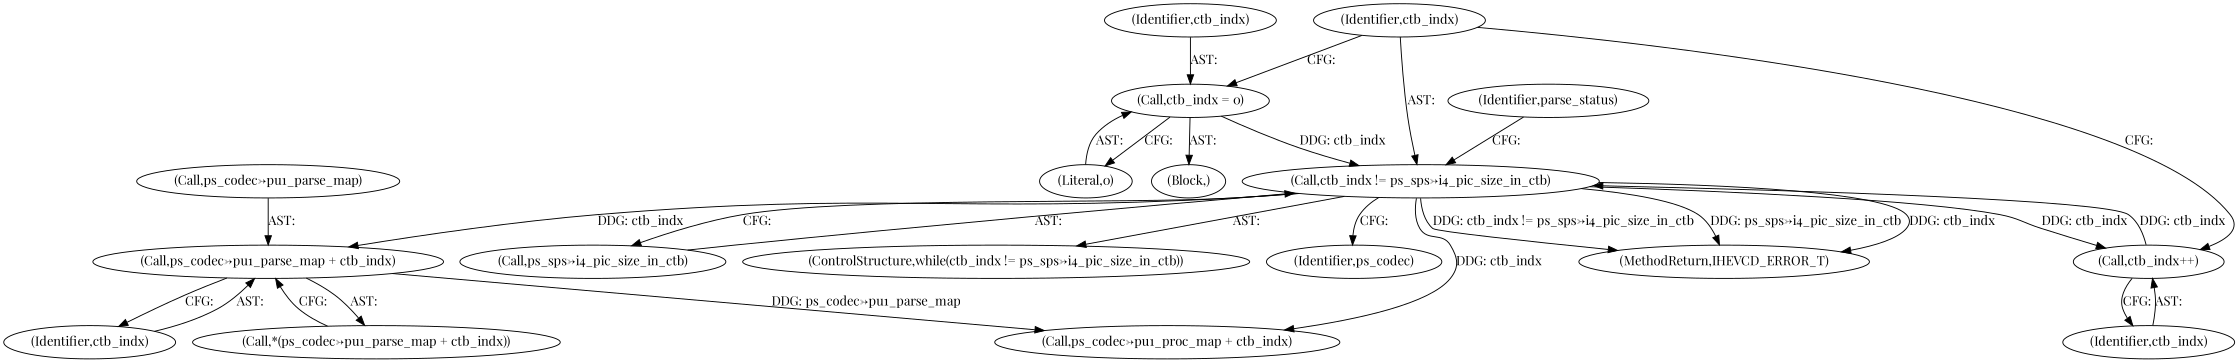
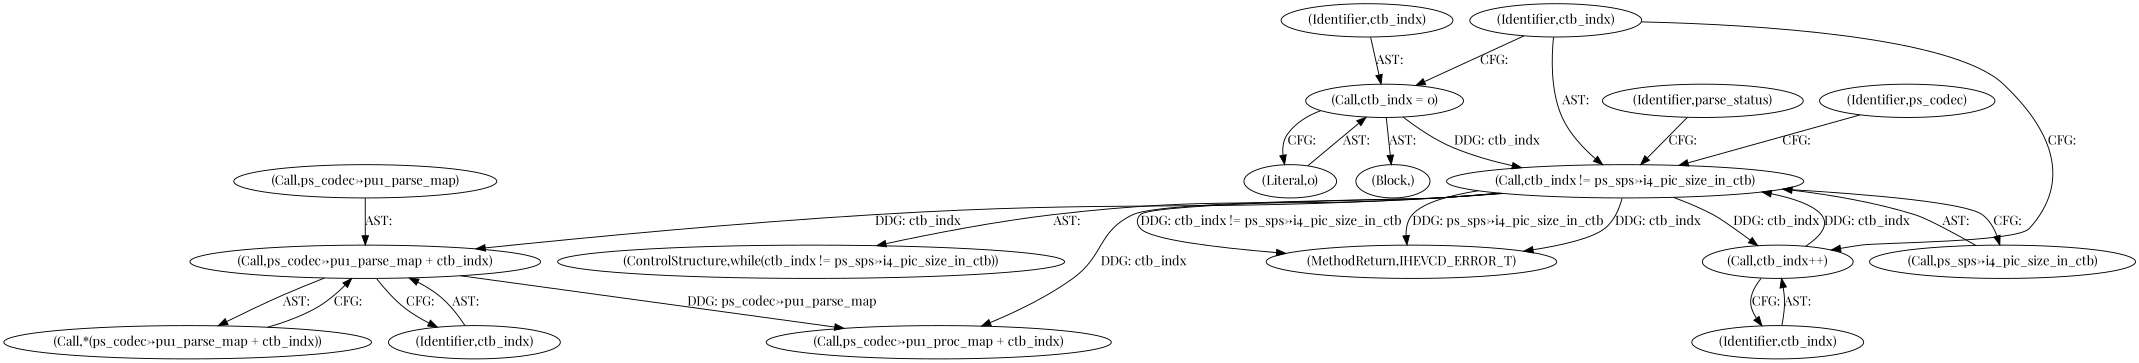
edge "(Call,ctb_indx != ps_sps->i4_pic_size_in_ctb)" -> "(Identifier,ps_codec)": reversed
